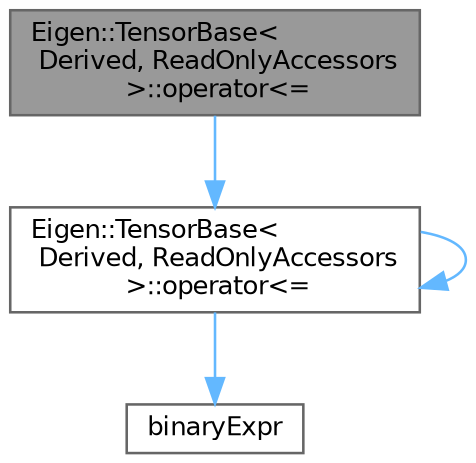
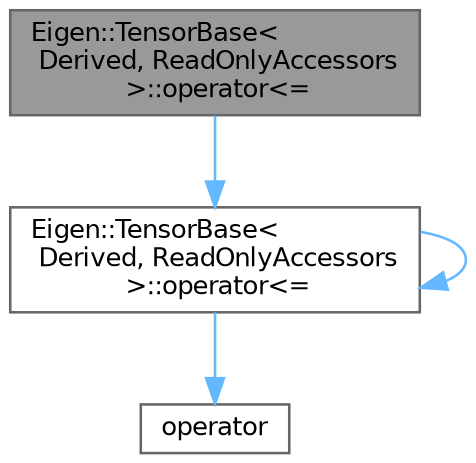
node "binaryExpr": label "binaryExpr" -> "operator"
